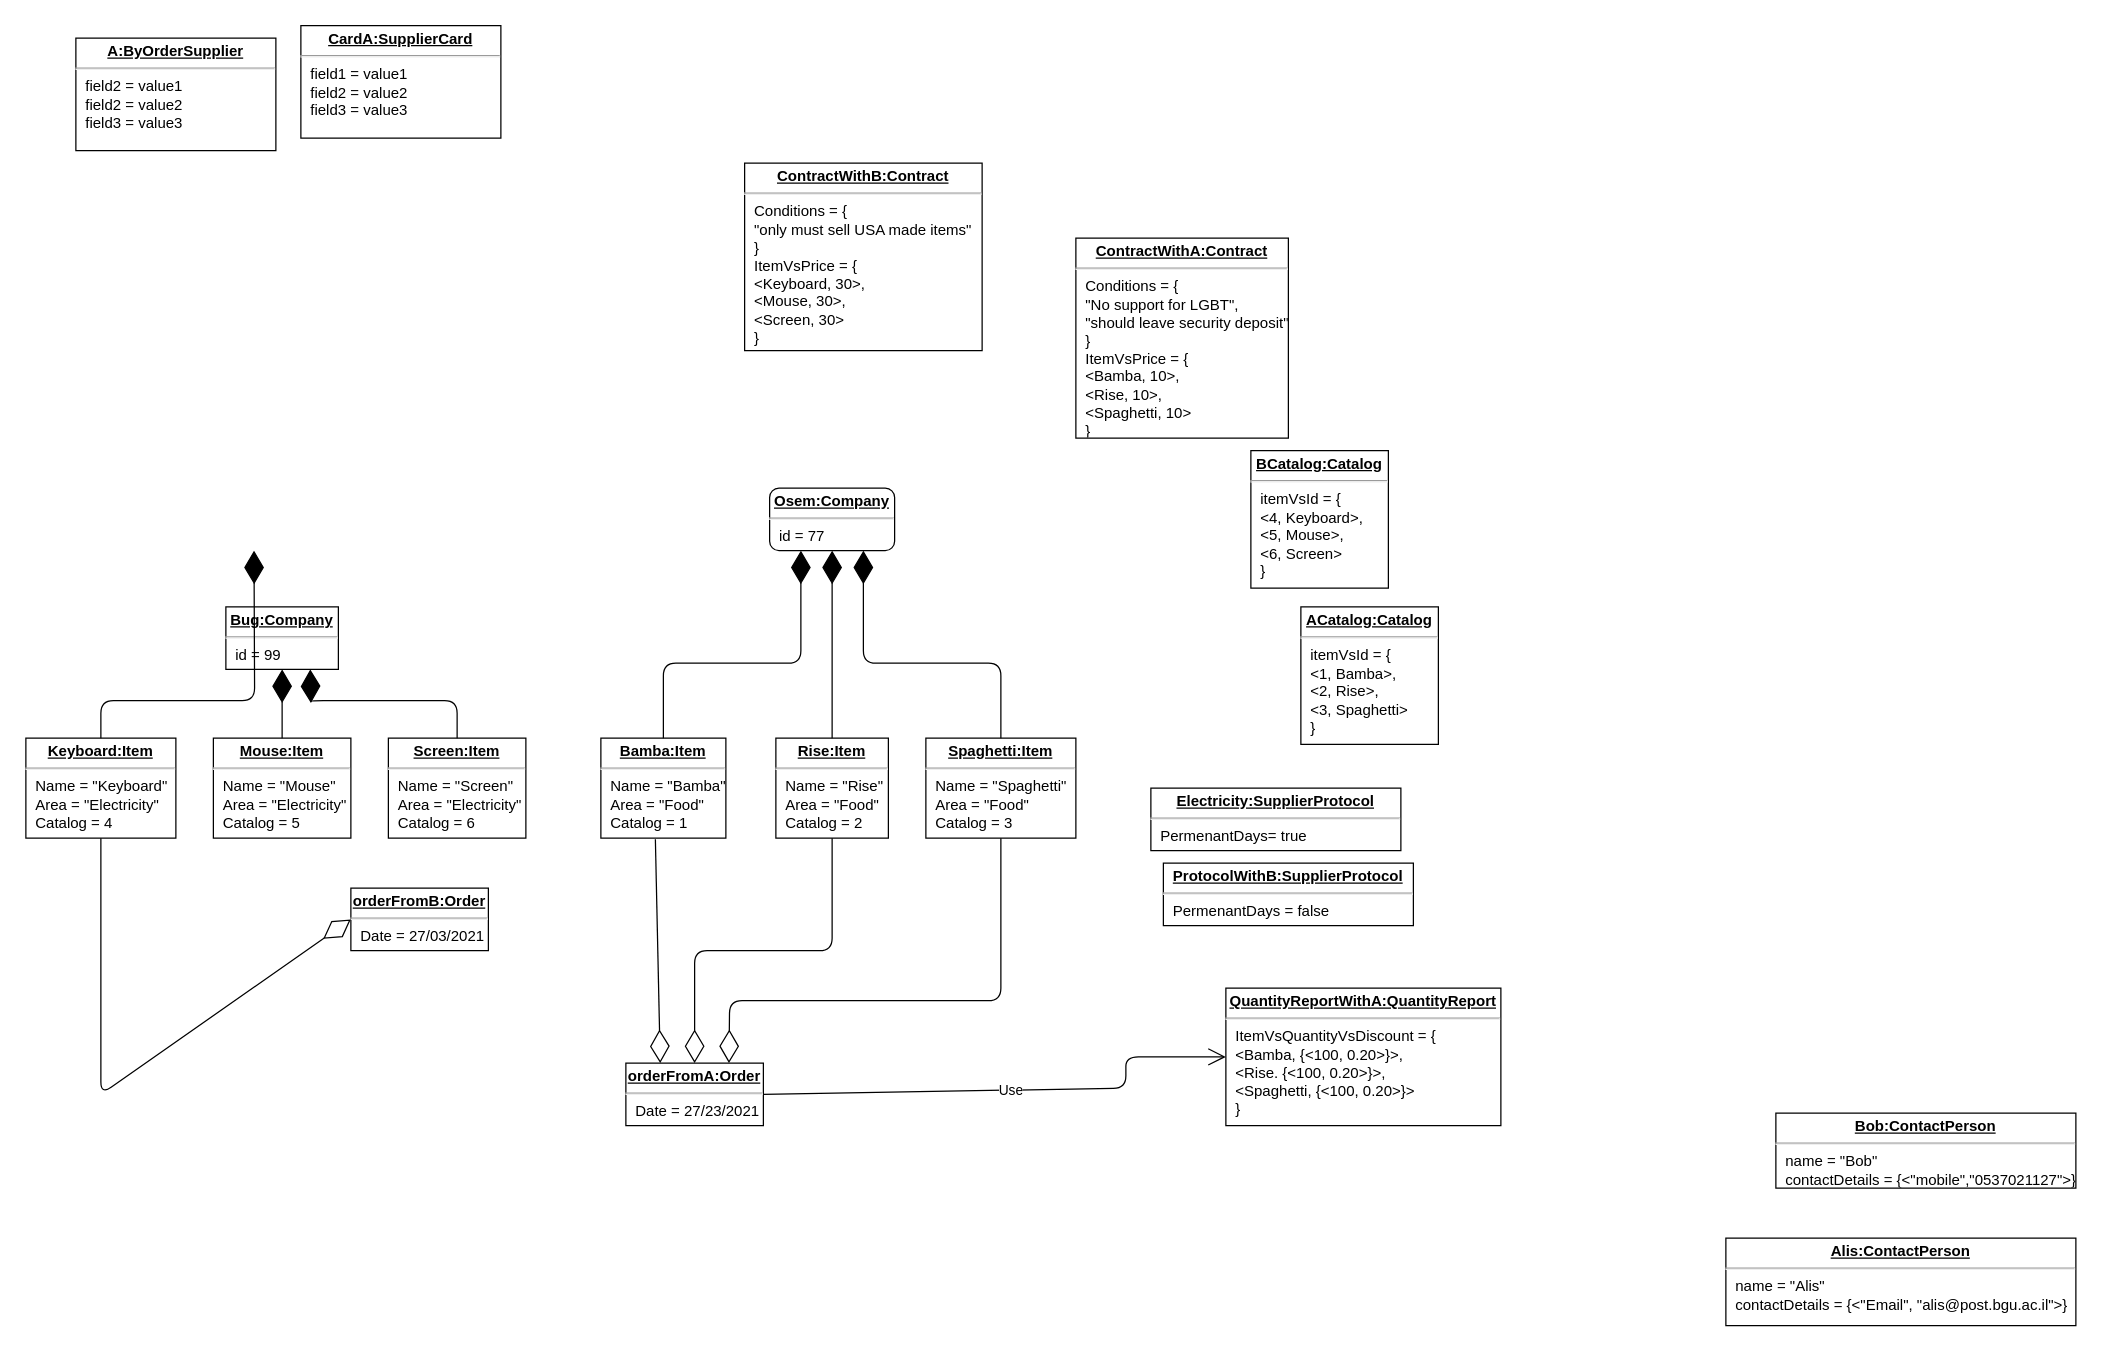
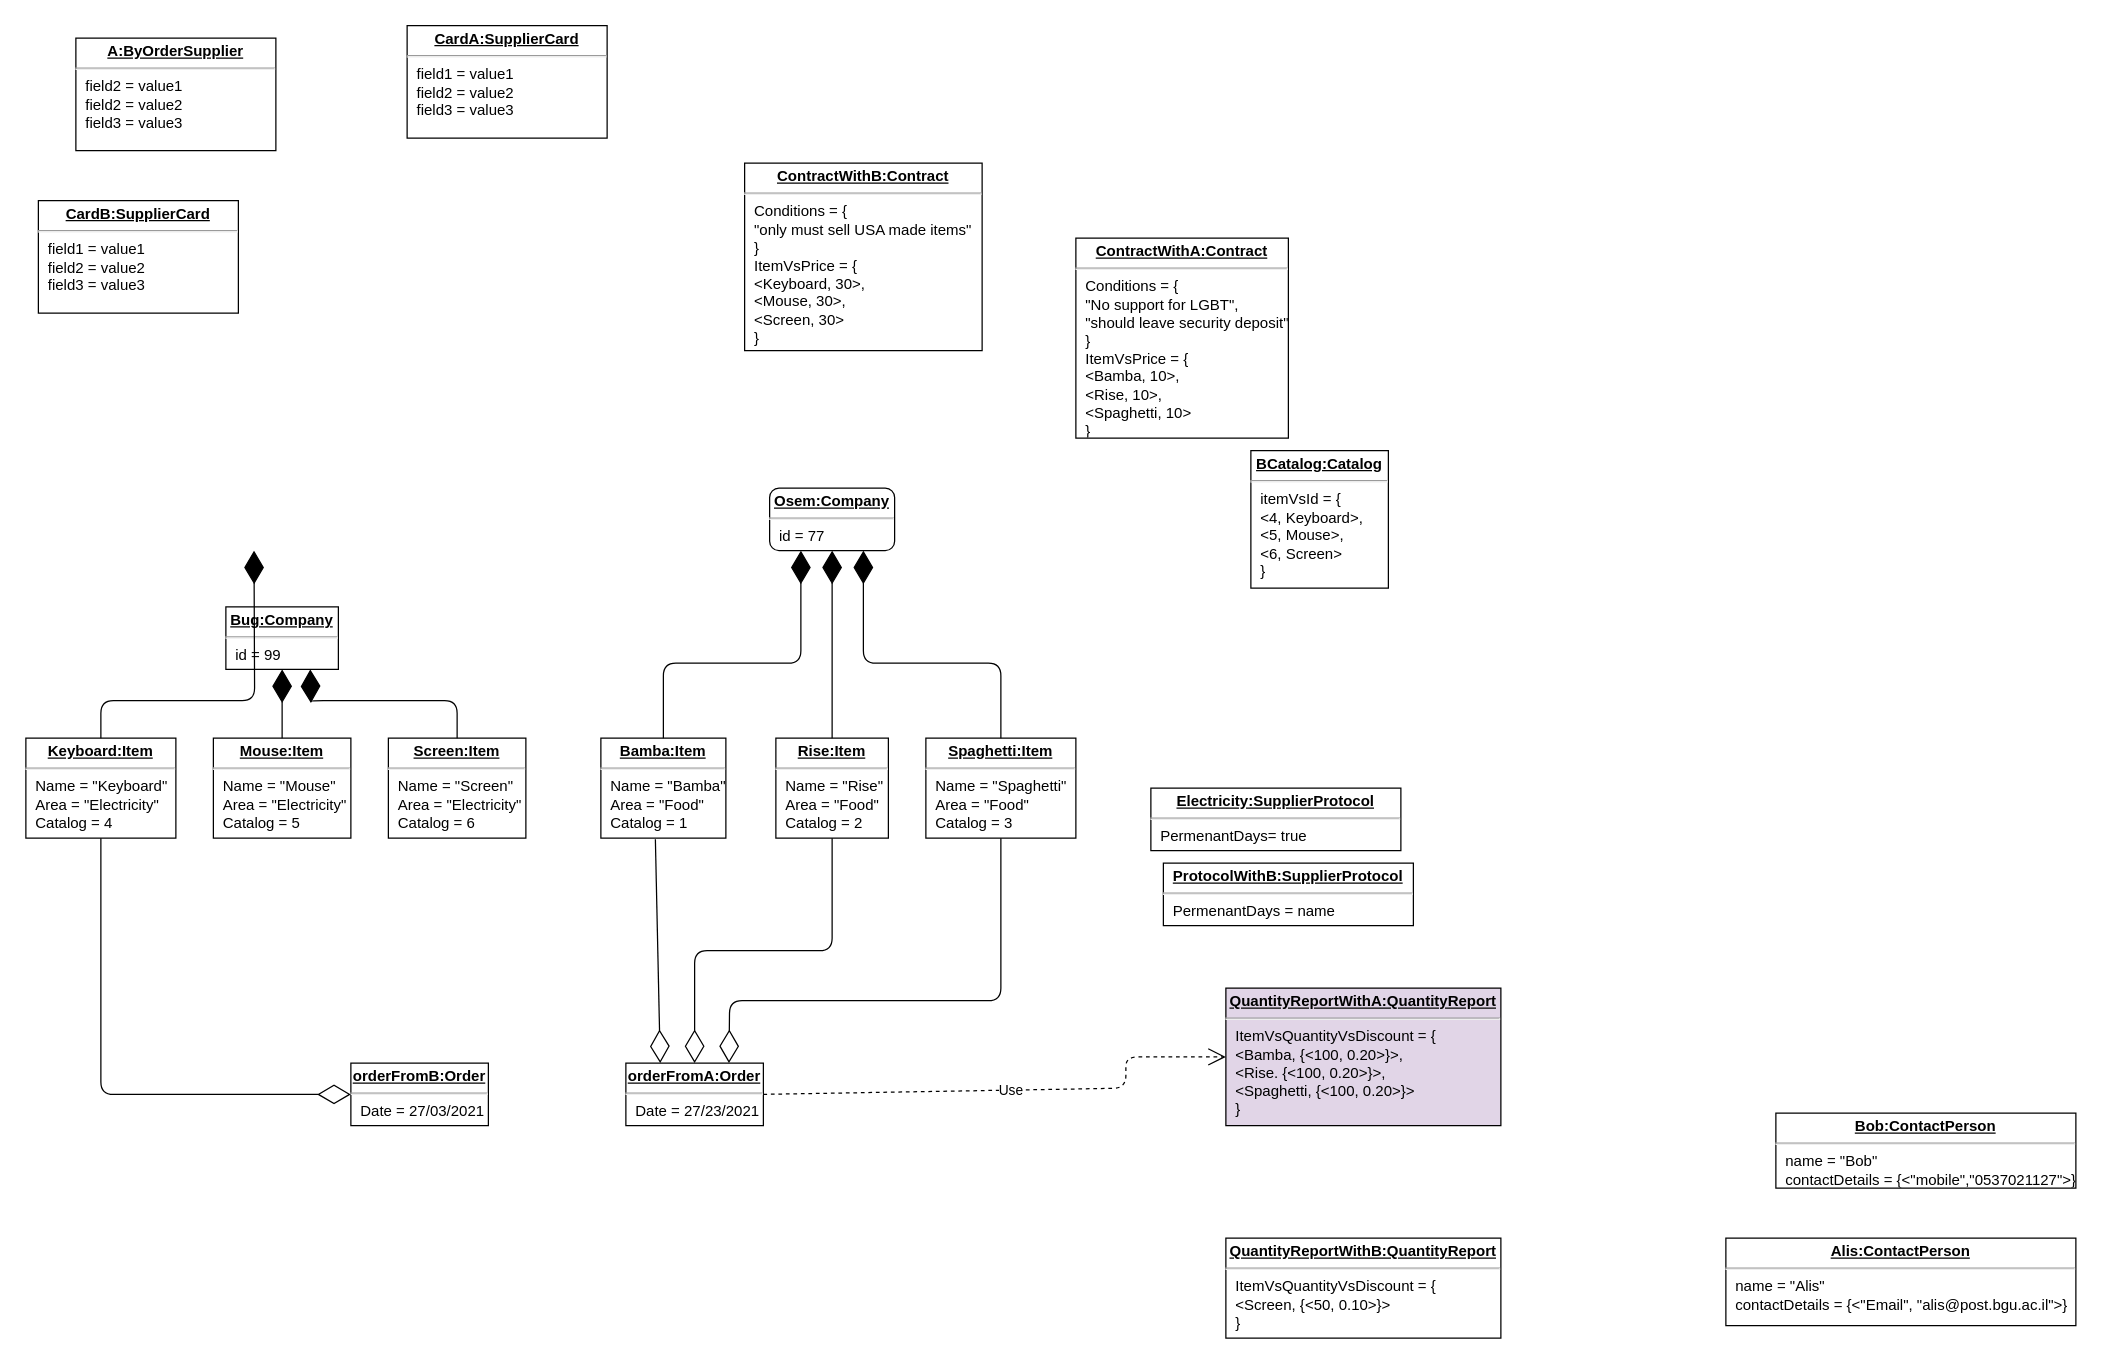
node "CardA:SupplierCard field1 = value1 field2 = value2 field3 = value3": moved (401, 82) -> (507, 82)
node "CardB:SupplierCard field1 = value1 field2 = value2 field3 = value3": added
node "ACatalog:Catalog itemVsId = { <1, Bamba>, <2, Rise>, <3, Spaghetti> }": removed
node "ProtocolWithB:SupplierProtocol PermenantDays = false": label "ProtocolWithB:SupplierProtocol PermenantDays = false" -> "ProtocolWithB:SupplierProtocol PermenantDays = name"
node "orderFromB:Order Date = 27/03/2021": moved (419, 919) -> (419, 1094)
node "QuantityReportWithA:QuantityReport ItemVsQuantityVsDiscount = { <Bamba, {<100, 0.20>}>, <Rise. {<100, 0.20>}>, <Spaghetti, {<100, 0.20>}> }": fillcolor #ffffff -> #e1d5e7
edge "orderFromA:Order Date = 27/23/2021" -> "QuantityReportWithA:QuantityReport ItemVsQuantityVsDiscount = { <Bamba, {<100, 0.20>}>, <Rise. {<100, 0.20>}>, <Spaghetti, {<100, 0.20>}> }": style solid -> dashed
node "QuantityReportWithB:QuantityReport ItemVsQuantityVsDiscount = { <Screen, {<50, 0.10>}> }": added
